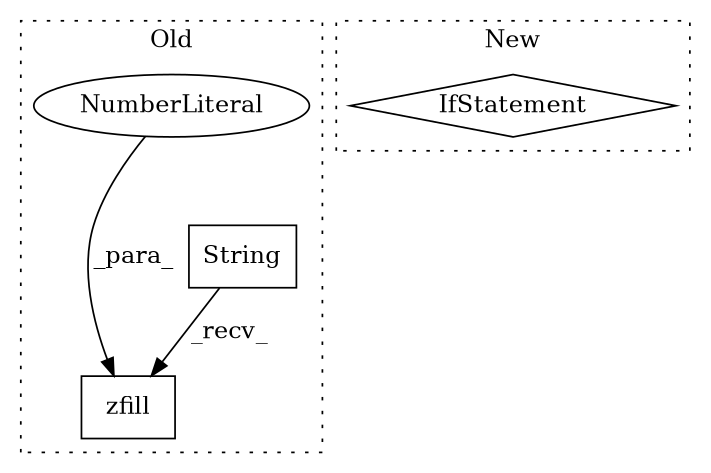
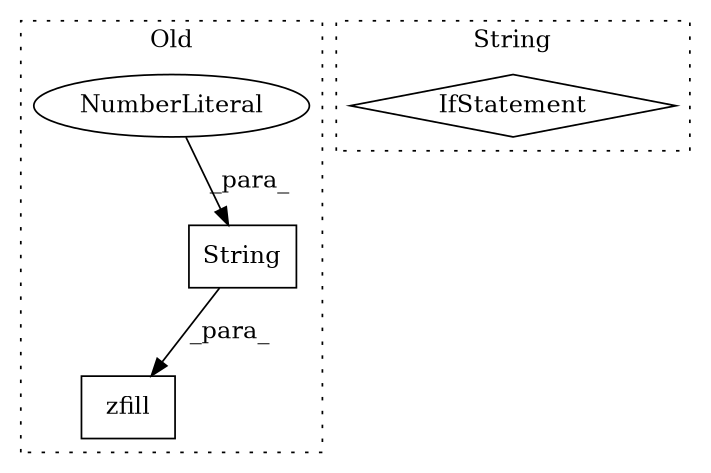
cluster "New": label "New" -> "String"
edge "NumberLiteral" -> "zfill": now "NumberLiteral" -> "String"
edge "String" -> "zfill": label "_recv_" -> "_para_"
